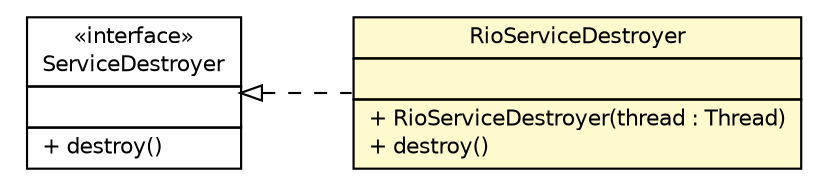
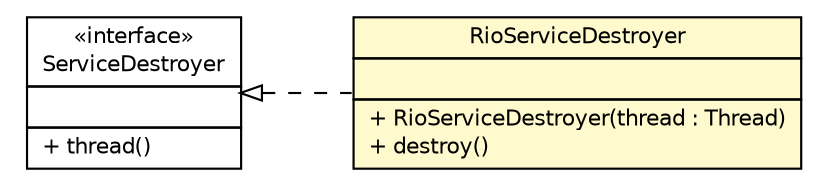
node "ServiceDestroyer": text "+ destroy()" -> "+ thread()"
